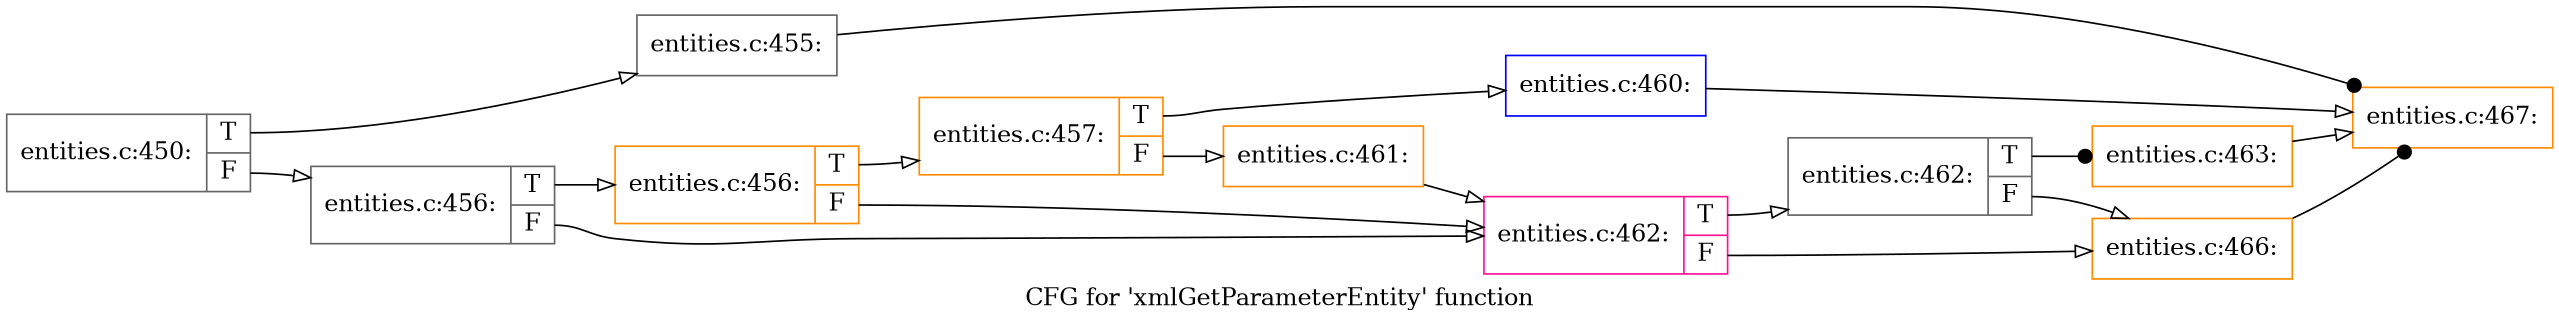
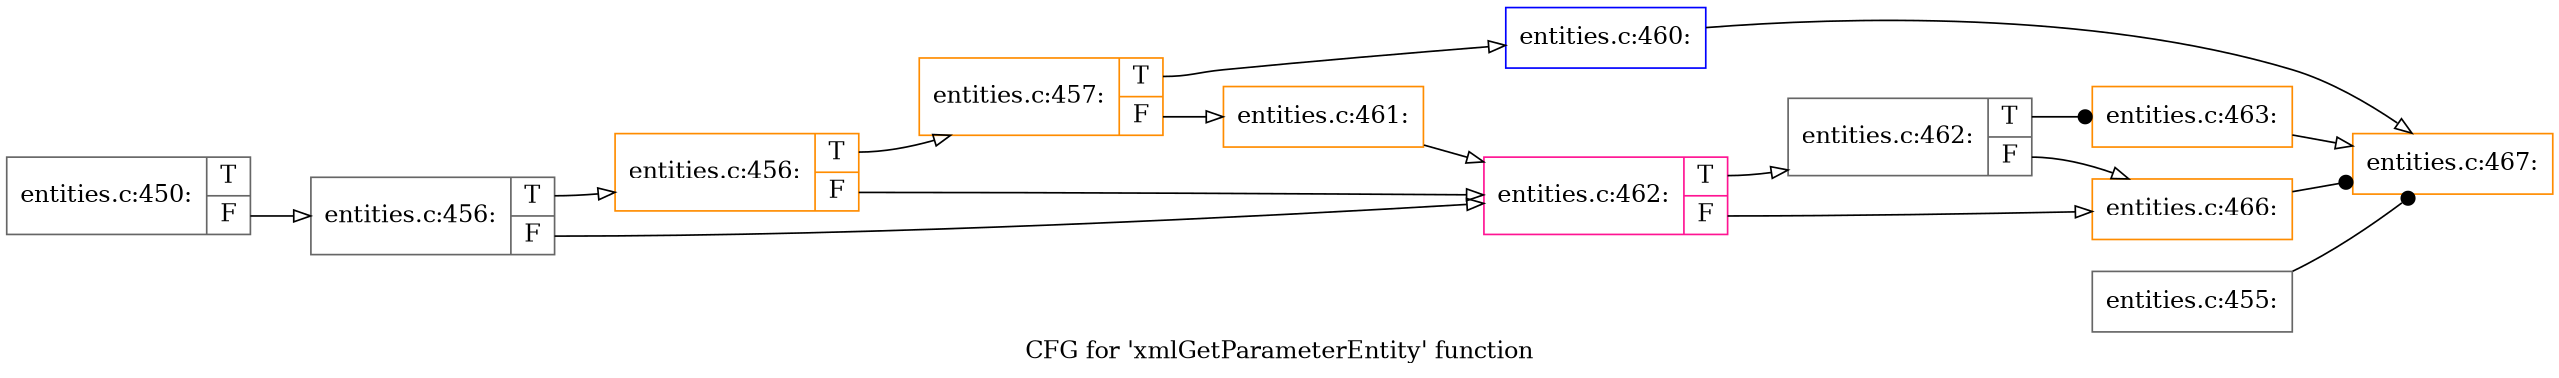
edge "entities.c:450:" -> "entities.c:455:": removed
